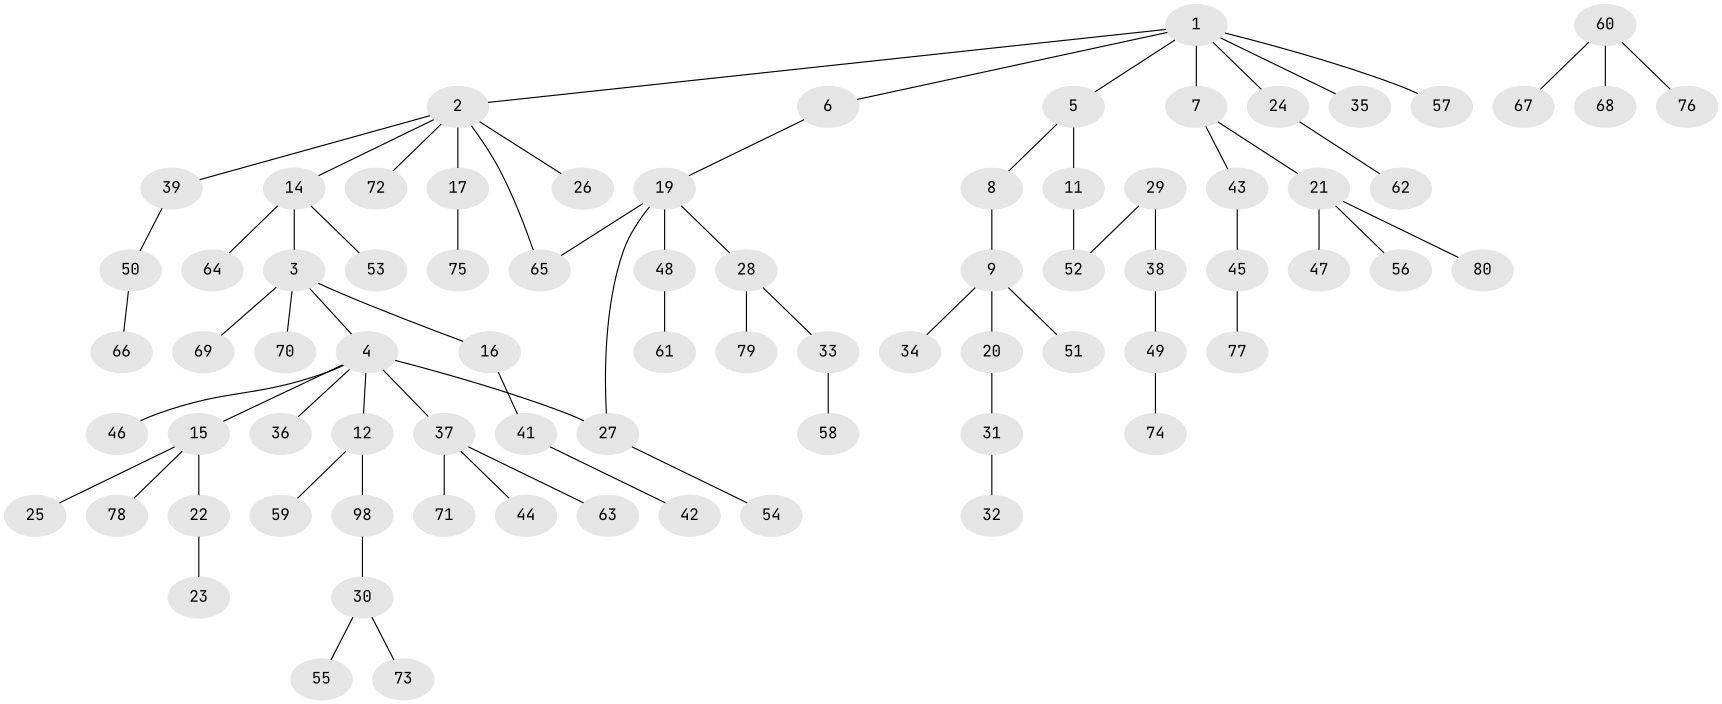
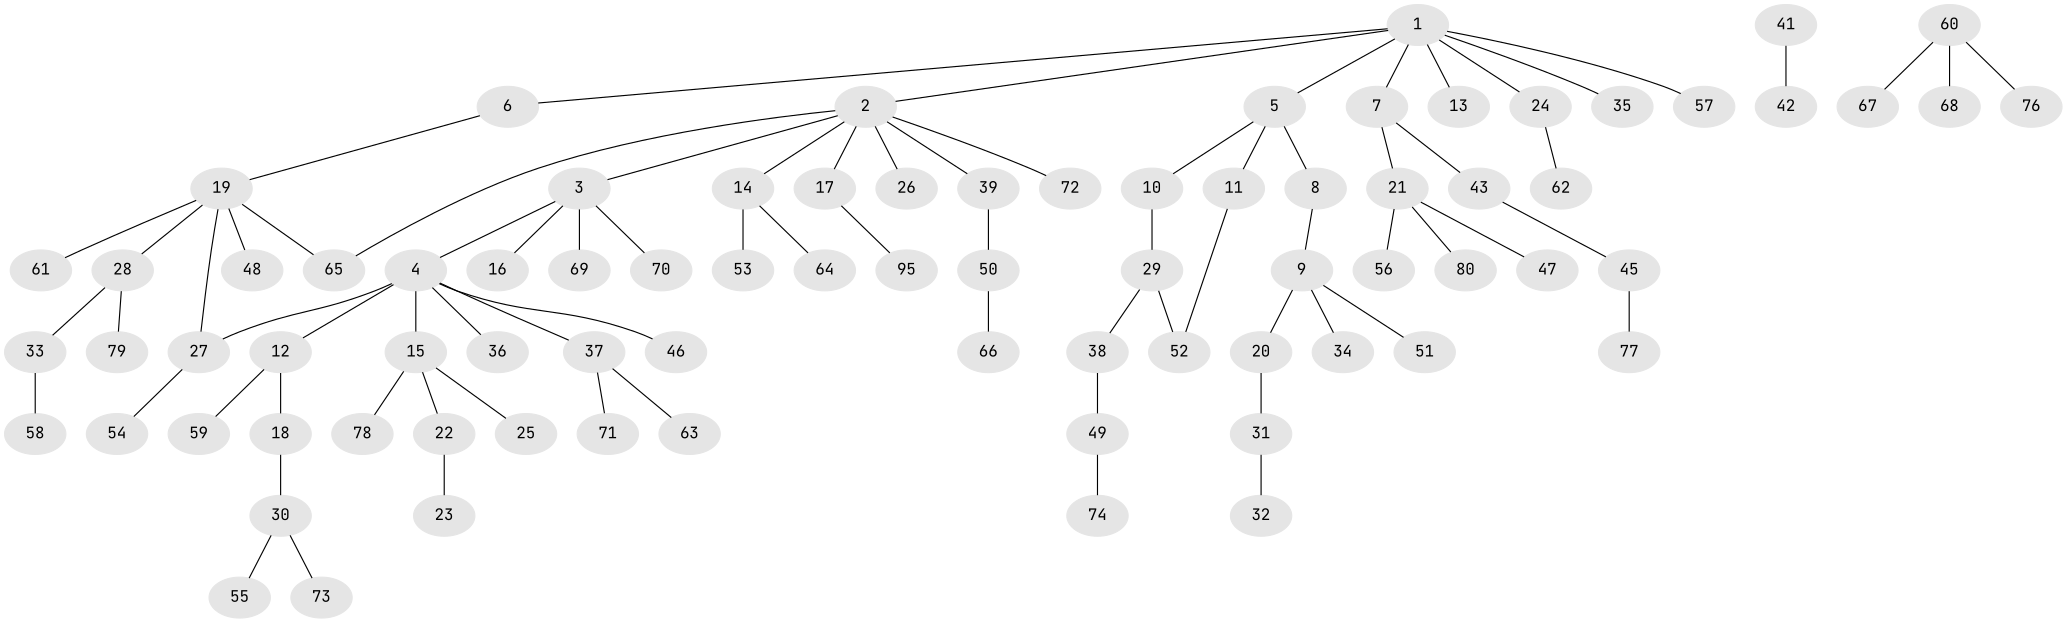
node "13": added
node "10": added
edge "14" -- "3": now "2" -- "3"
node "75": label "75" -> "95"
edge "48" -- "61": now "19" -- "61"
edge "16" -- "41": removed
node "98": label "98" -> "18"
node "44": removed
